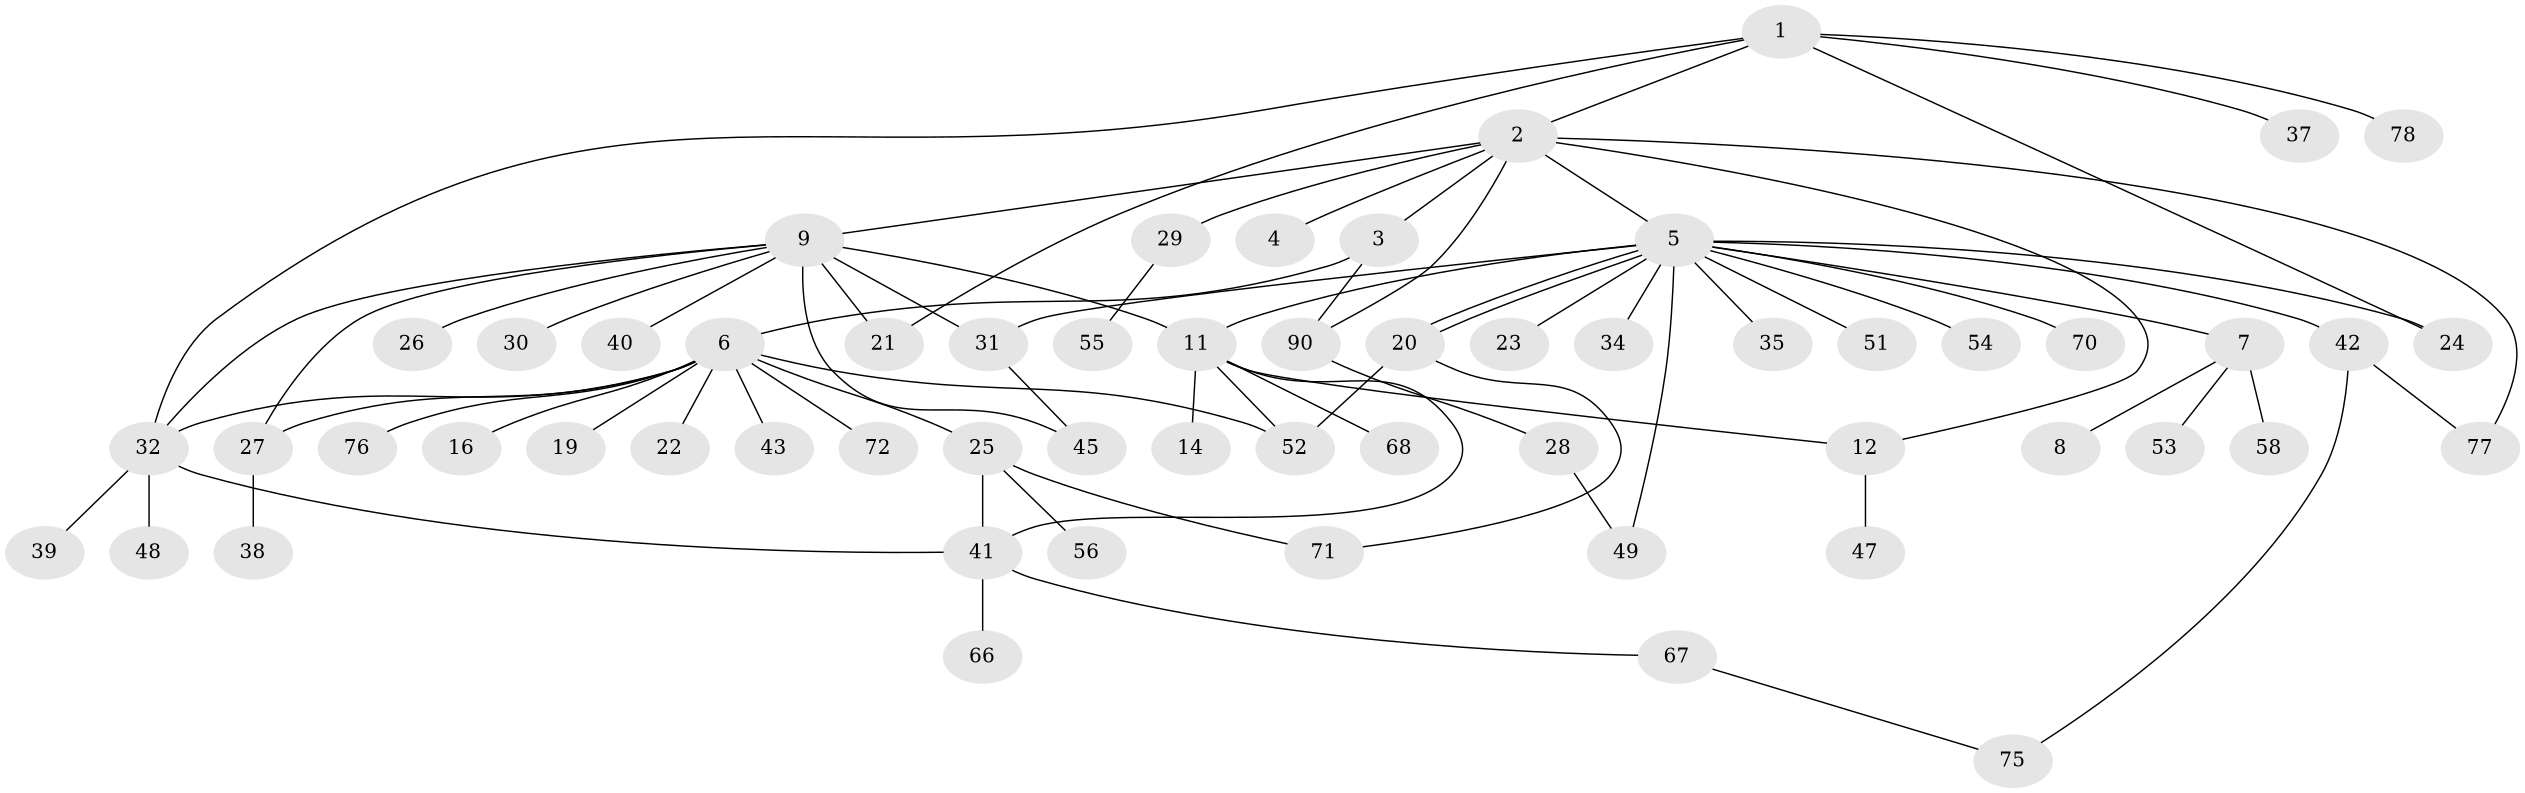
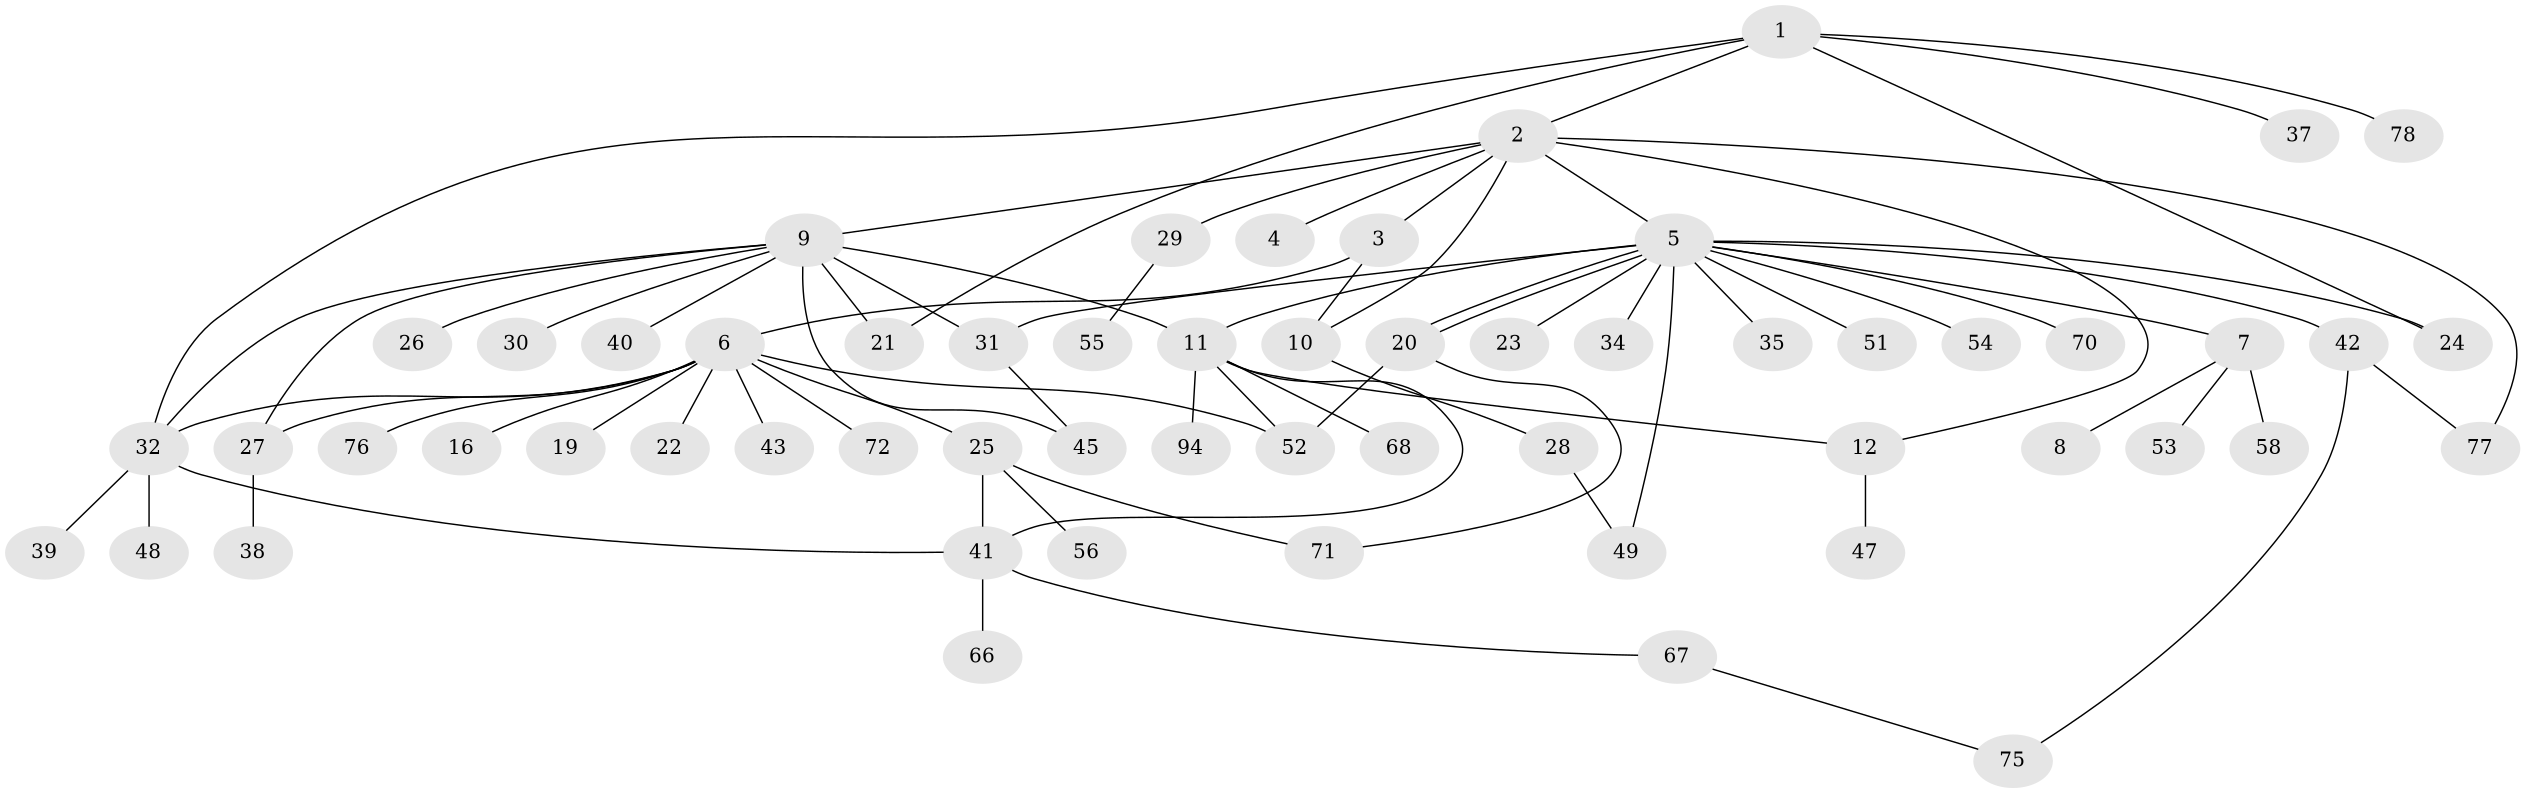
node "90": label "90" -> "10"
node "14": label "14" -> "94"
